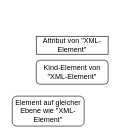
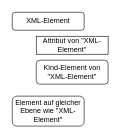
node "XML-Element": added
